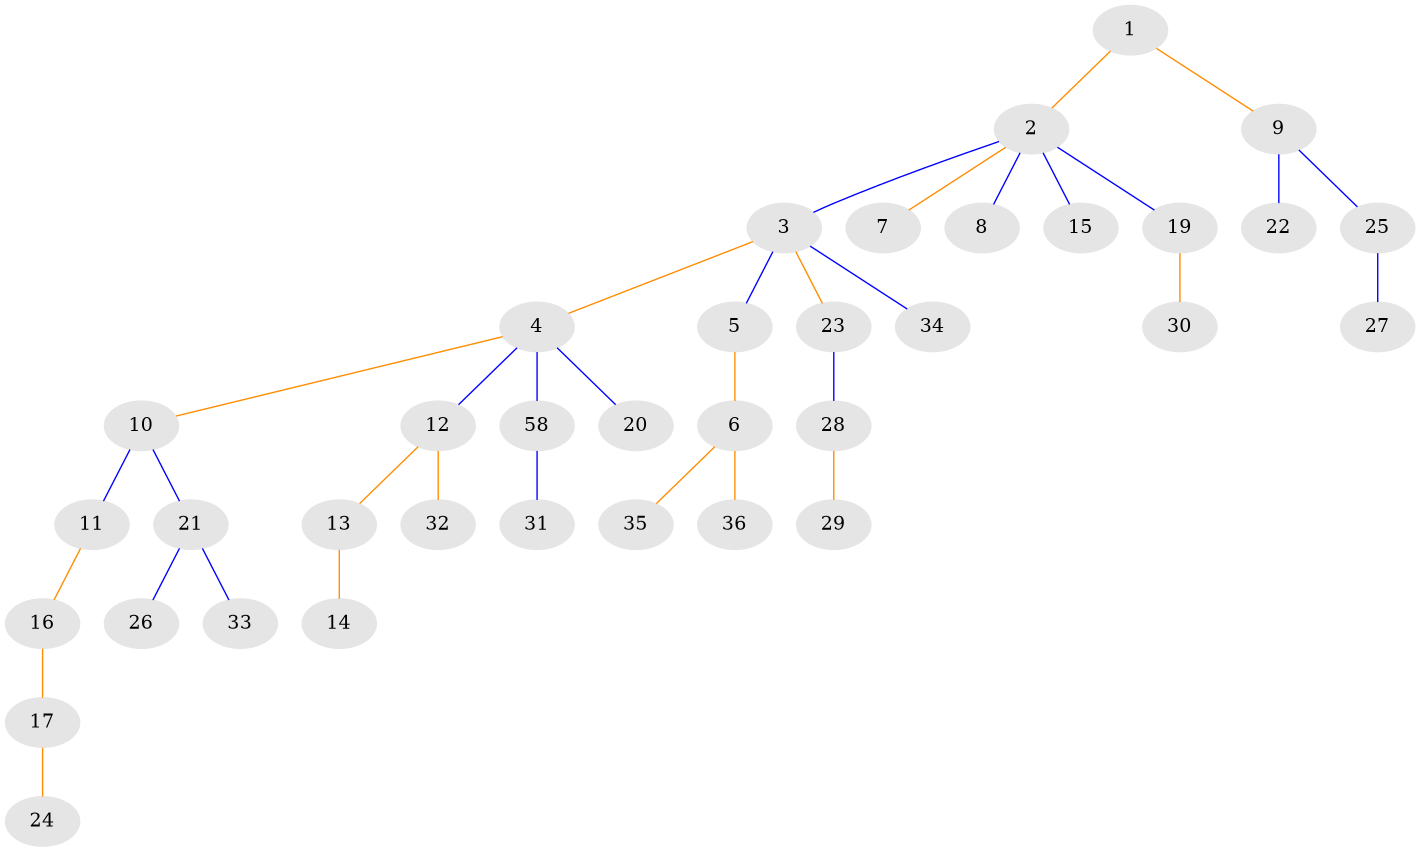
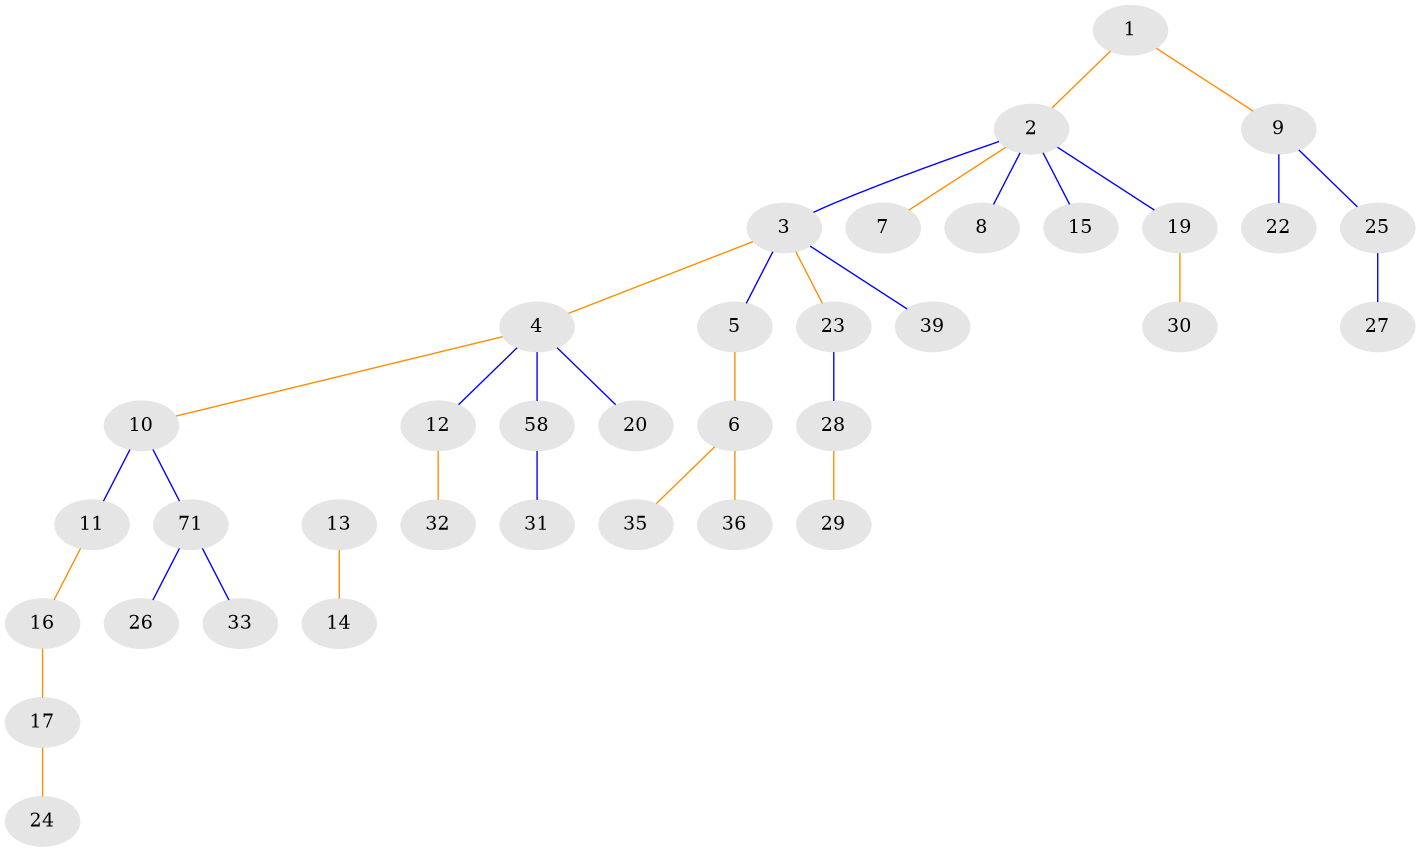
node "34": label "34" -> "39"
edge "12" -- "13": removed
node "21": label "21" -> "71"
